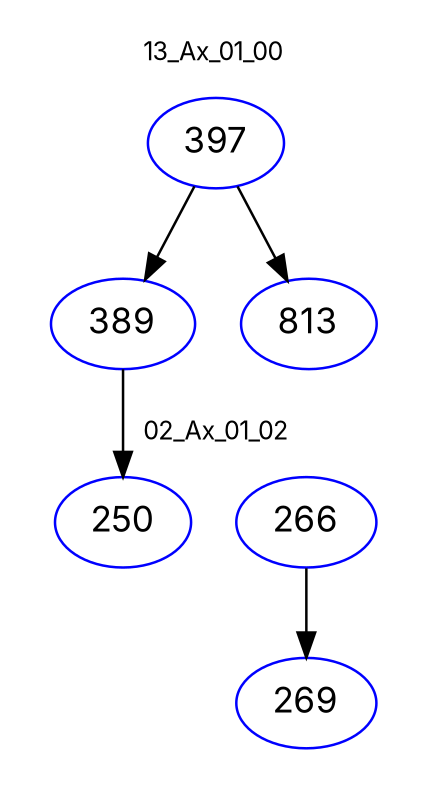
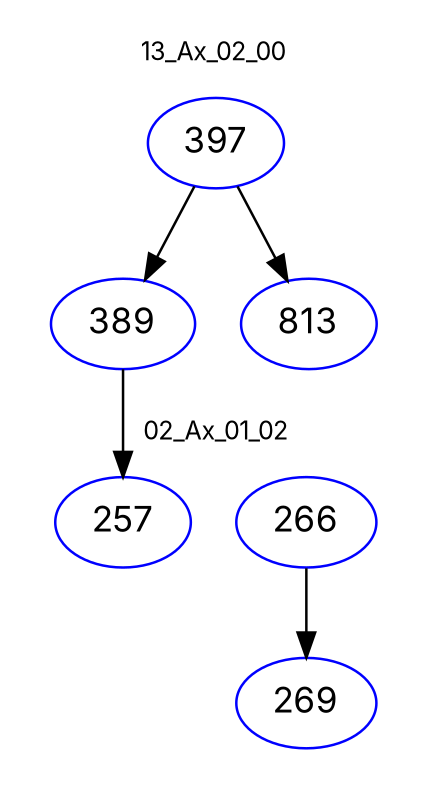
cluster "13_Ax_01_00": label "13_Ax_01_00" -> "13_Ax_02_00"
node "250": label "250" -> "257"
